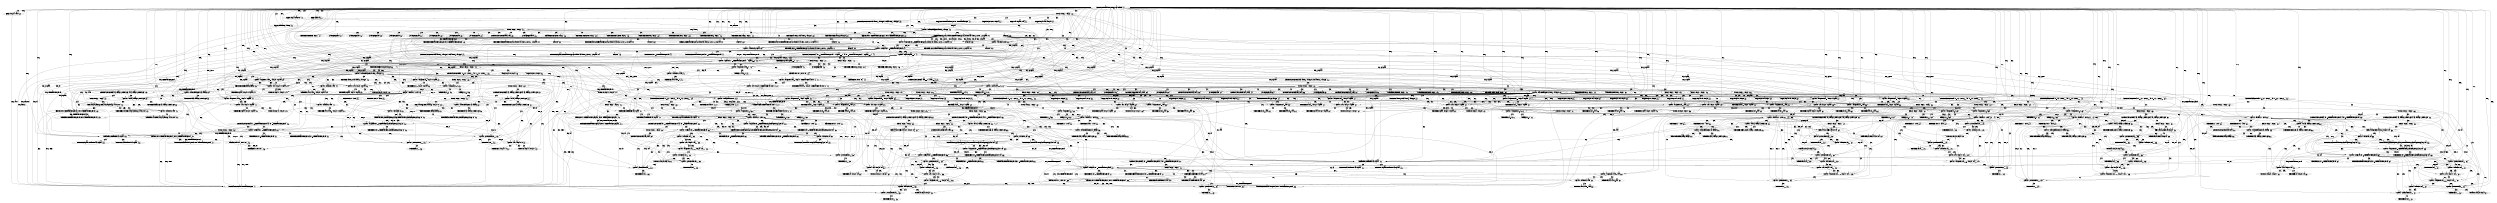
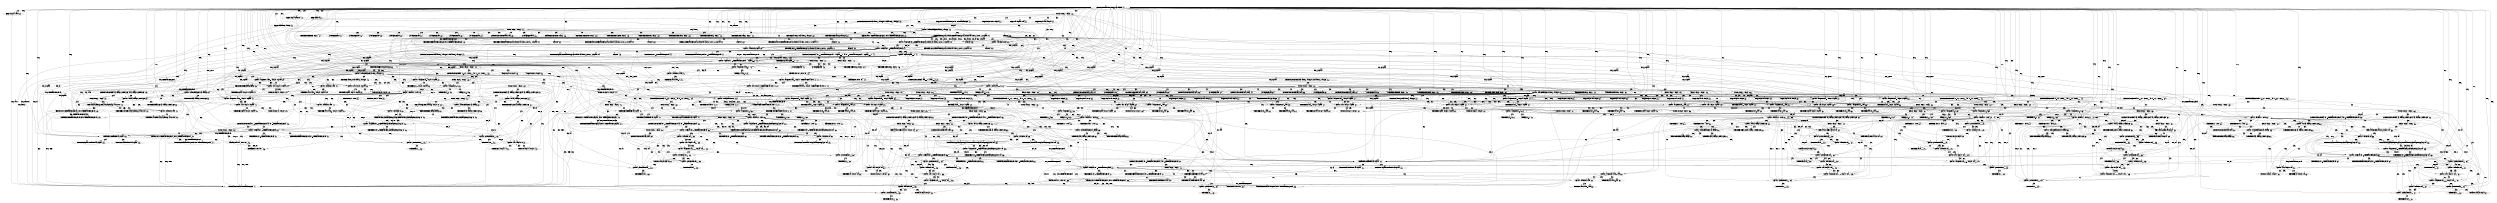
edge "(METHOD,TIFFReadDirEntryLong8ArrayWithLimit)" -> "(IDENTIFIER,ma,TIFFSwabShort(ma))": now "(METHOD,TIFFReadDirEntryLong8ArrayWithLimit)" -> "(TIFFSwabShort,TIFFSwabShort(ma))"
edge "(<operator>.cast,(uint32_t *)ma)" -> "(TIFFSwabLong,TIFFSwabLong((uint32_t *)ma))": removed, label "CFG:"
